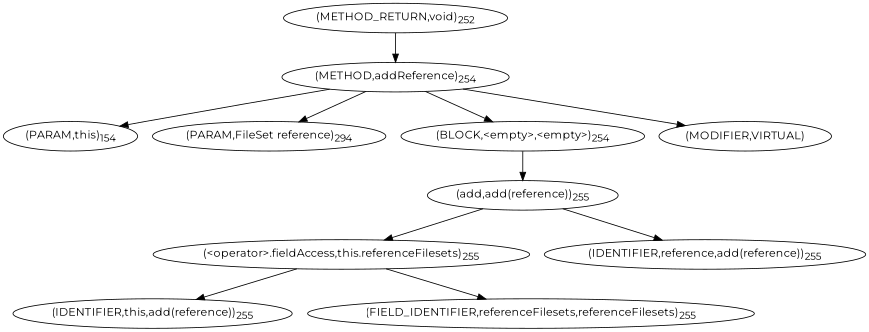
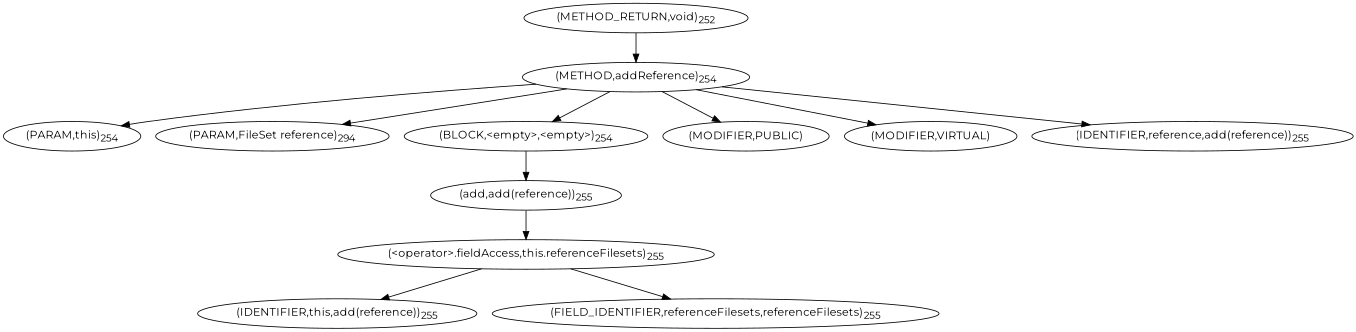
node "(PARAM,this)": text "154" -> "254"
node "(MODIFIER,PUBLIC)": added
edge "(add,add(reference))" -> "(IDENTIFIER,reference,add(reference))": now "(METHOD,addReference)" -> "(IDENTIFIER,reference,add(reference))"
